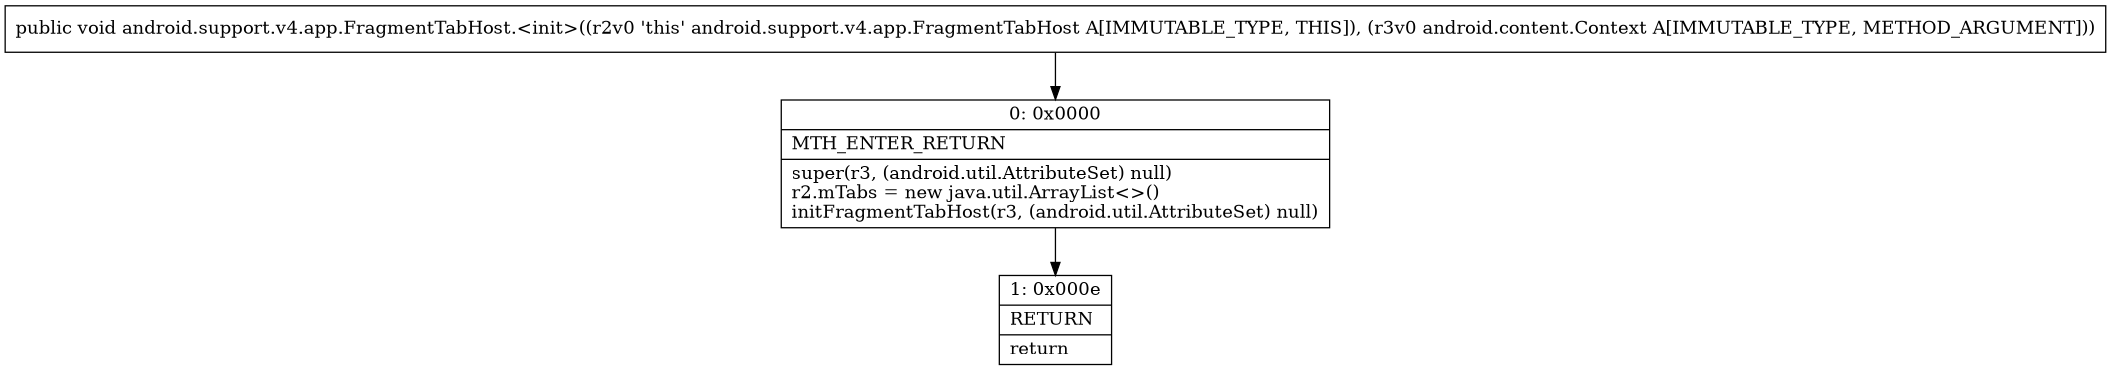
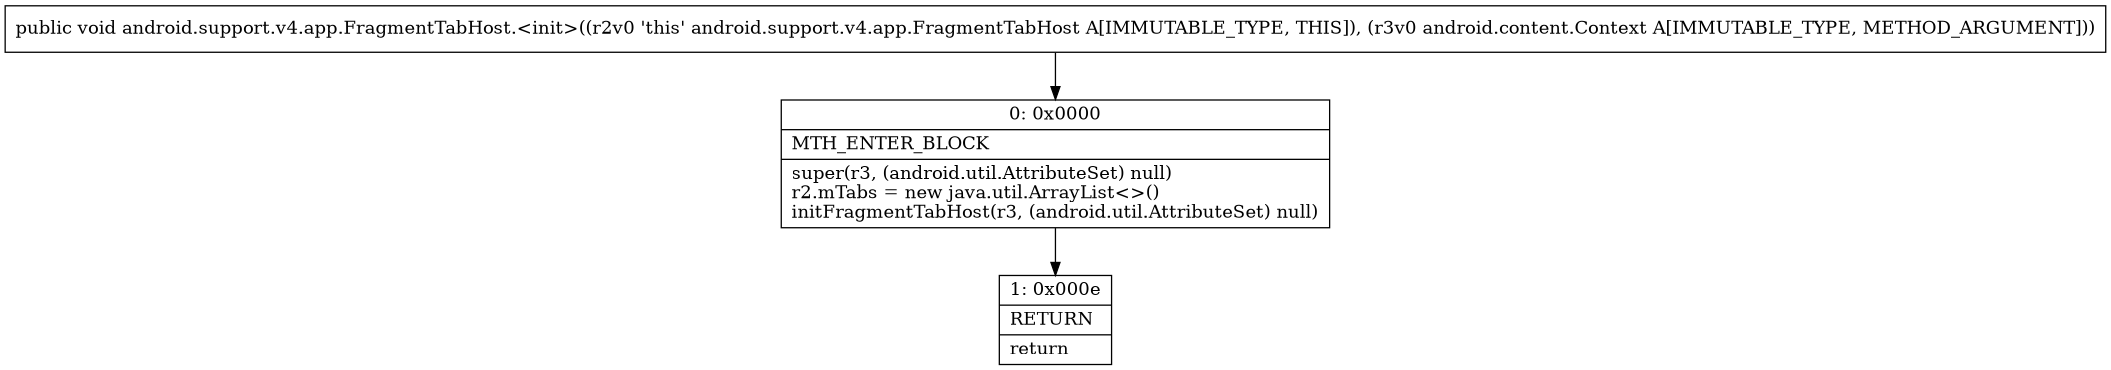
node "0: 0x0000": text "MTH_ENTER_RETURN" -> "MTH_ENTER_BLOCK"
